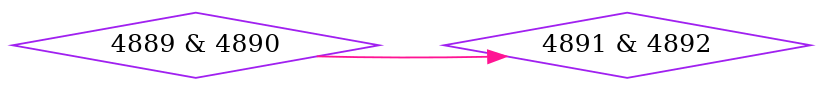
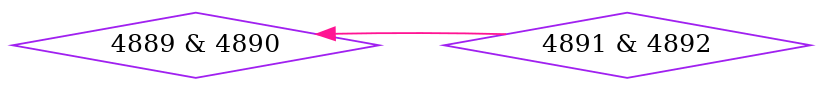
edge "4889 & 4890" -> "4891 & 4892": reversed
